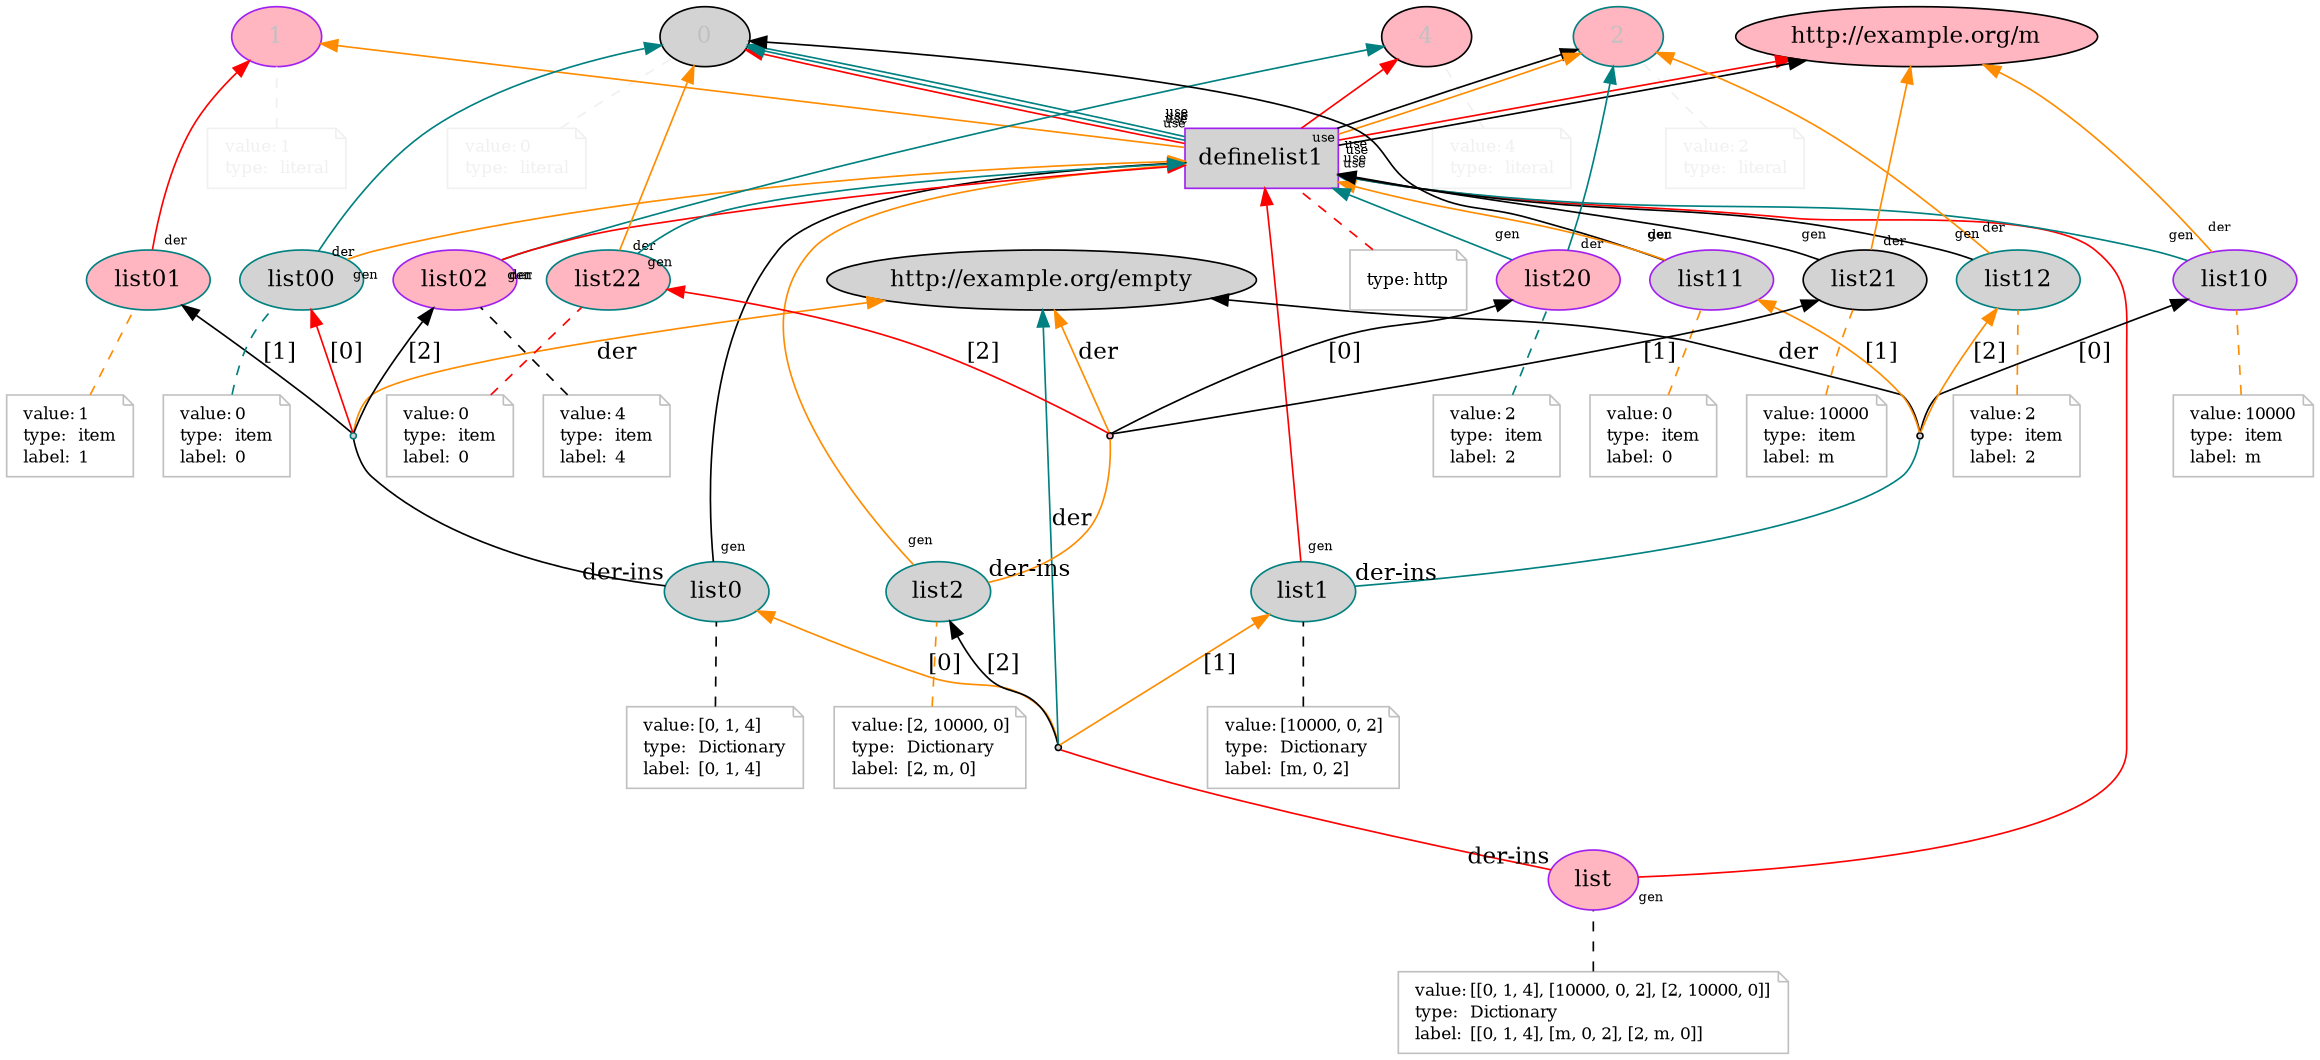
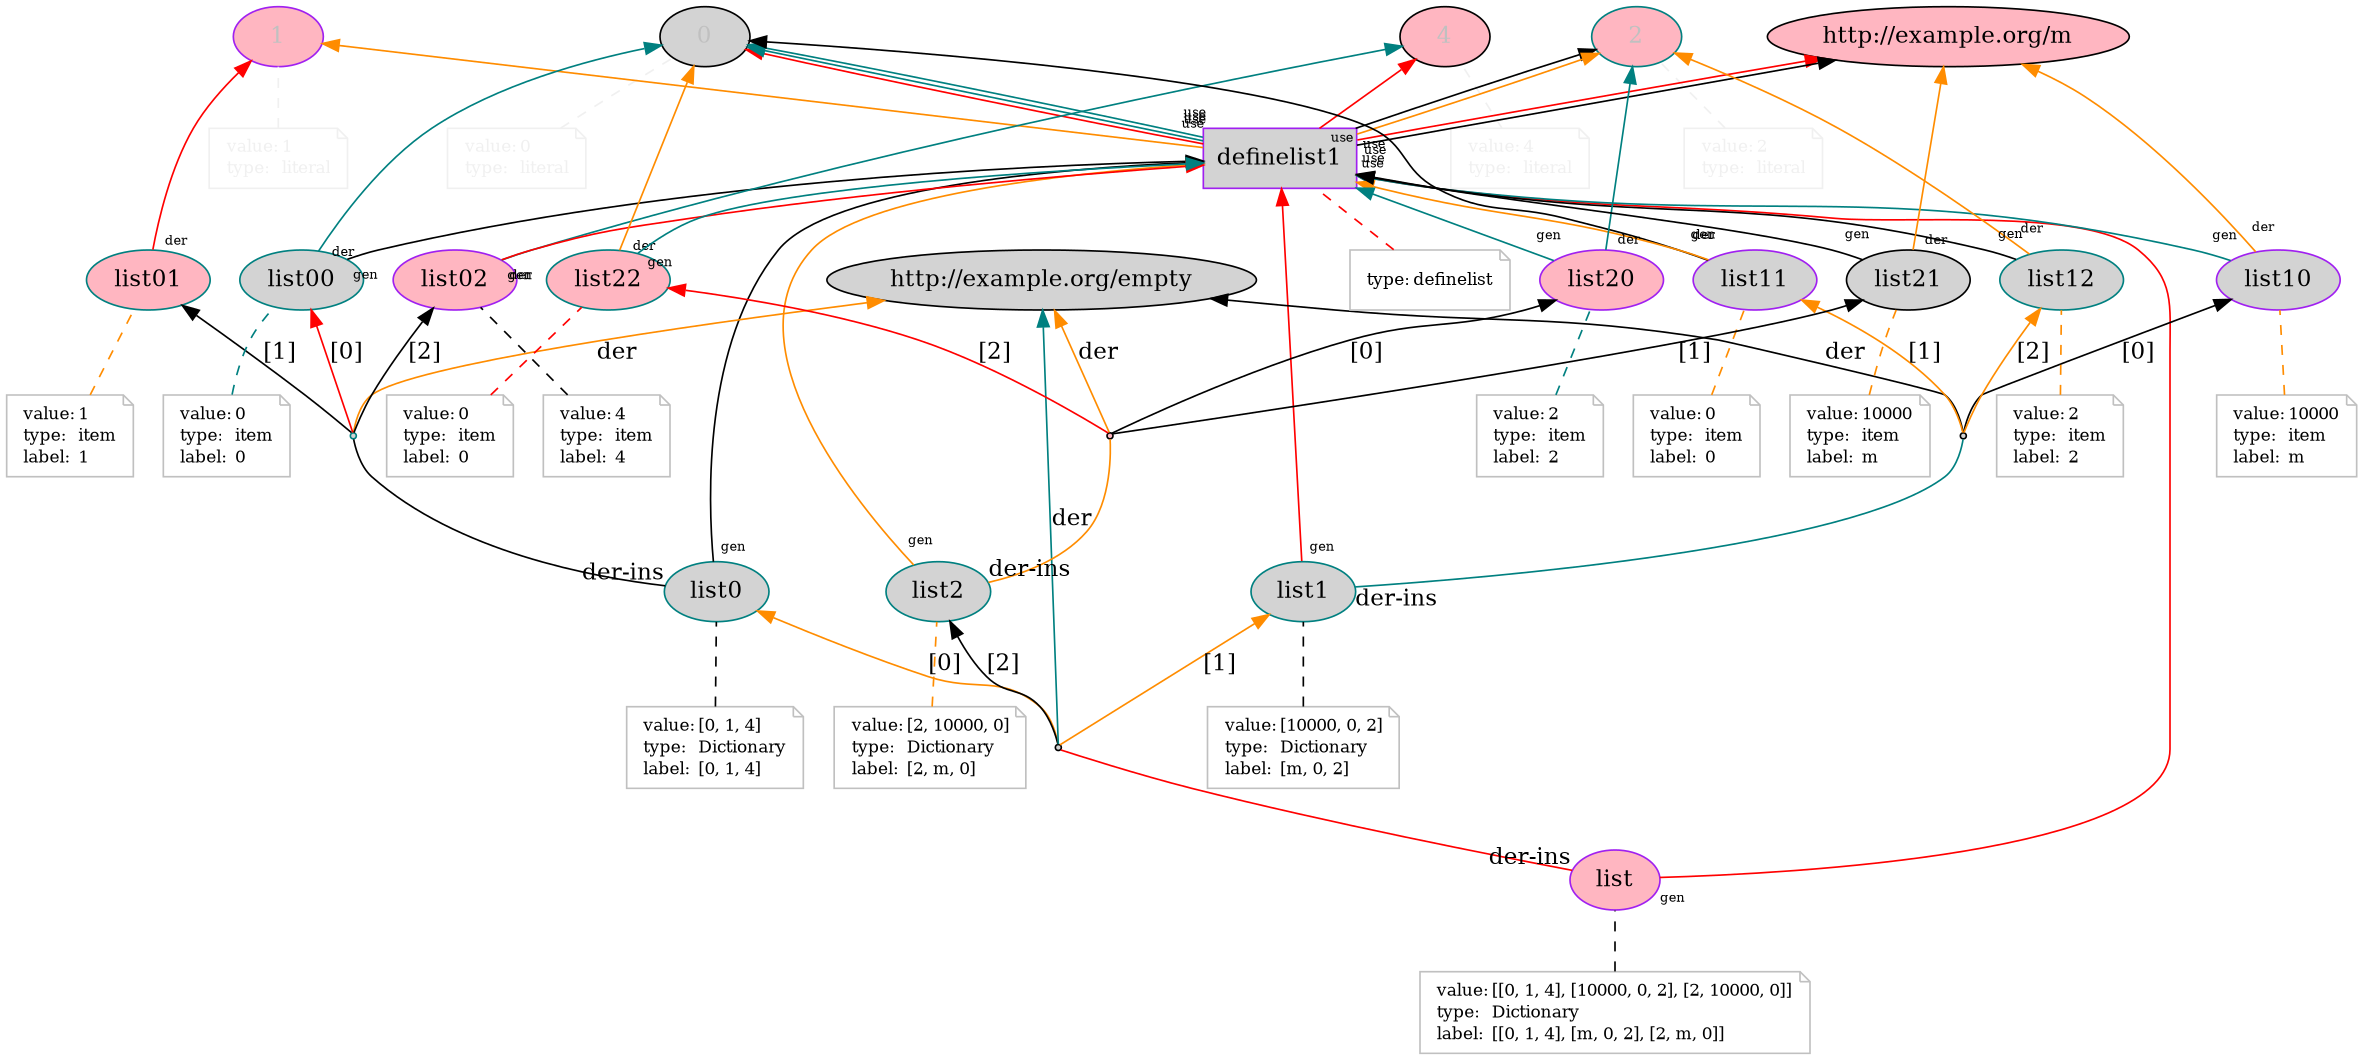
edge "list00" -> "definelist1": color darkorange -> black
node "type:": text "http" -> "definelist"
